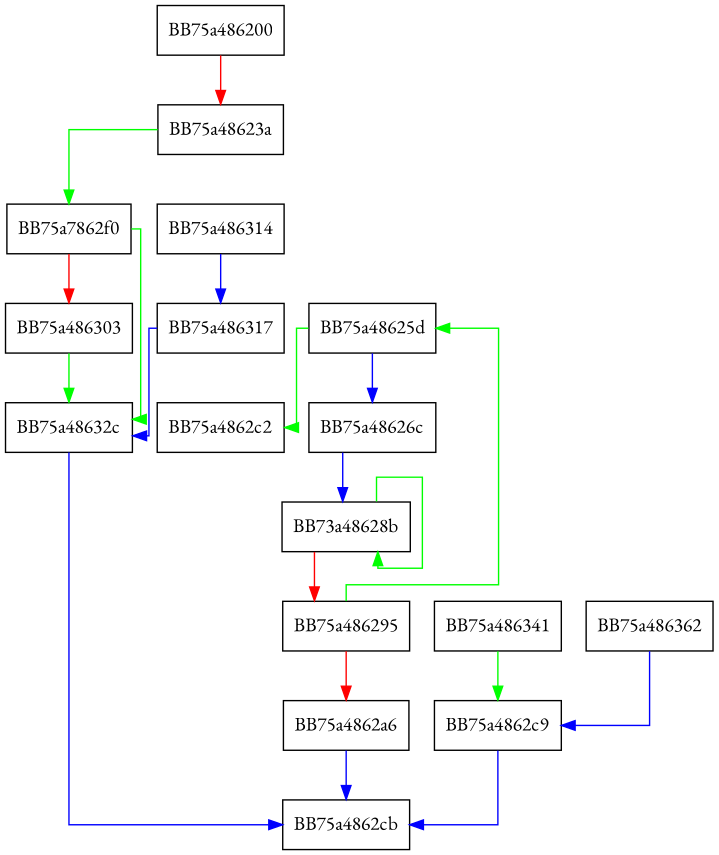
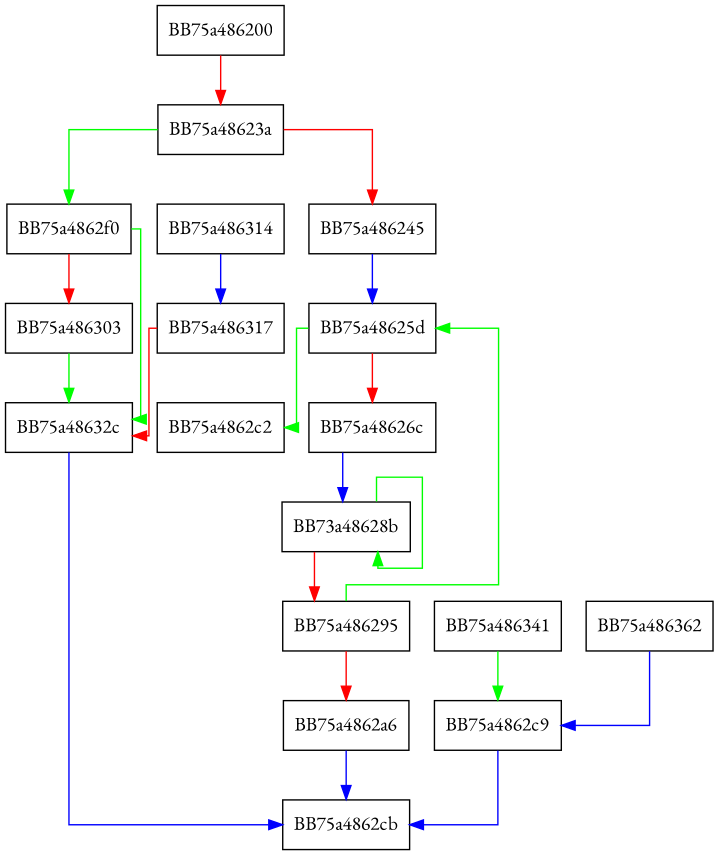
node "BB75a7862f0": label "BB75a7862f0" -> "BB75a4862f0"
node "BB75a486245": added
edge "BB75a48625d" -> "BB75a48626c": color blue -> red
edge "BB75a486317" -> "BB75a48632c": color blue -> red
